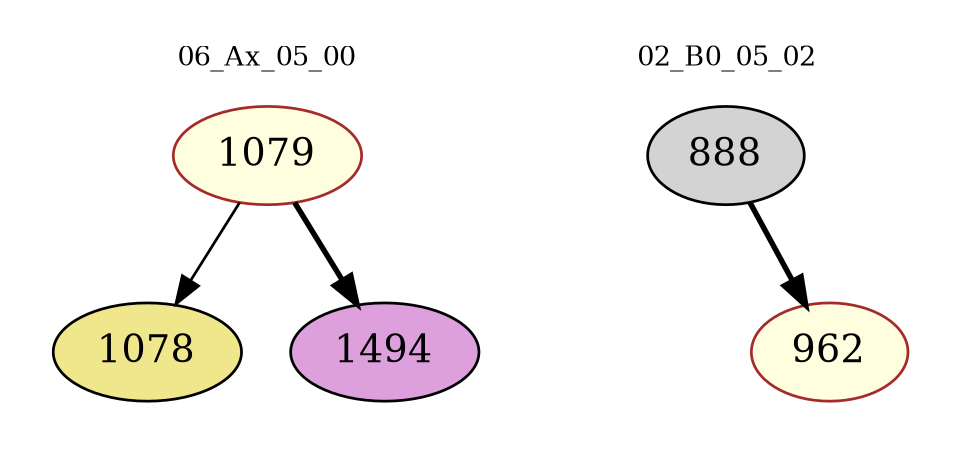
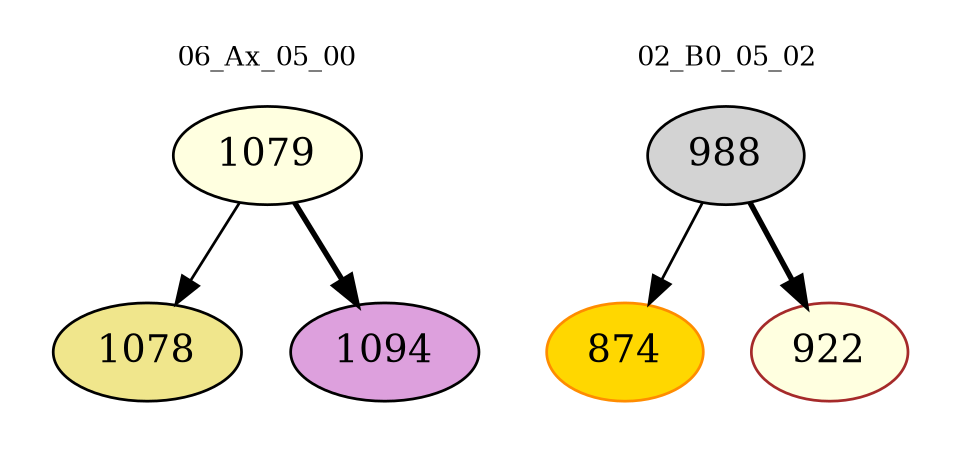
node "1079": color brown -> black
node "888": label "888" -> "988"
node "1494": label "1494" -> "1094"
node "874": added
node "962": label "962" -> "922"
